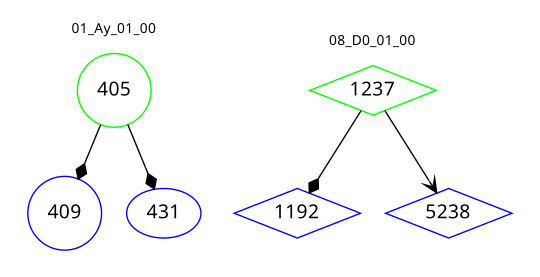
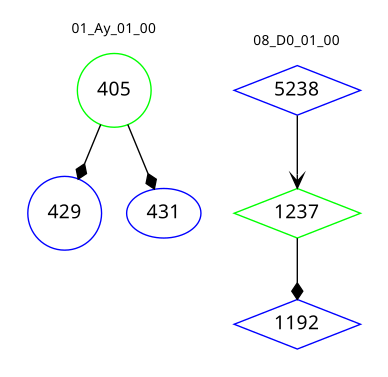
edge "1237" -> "5238": reversed
node "409": label "409" -> "429"
